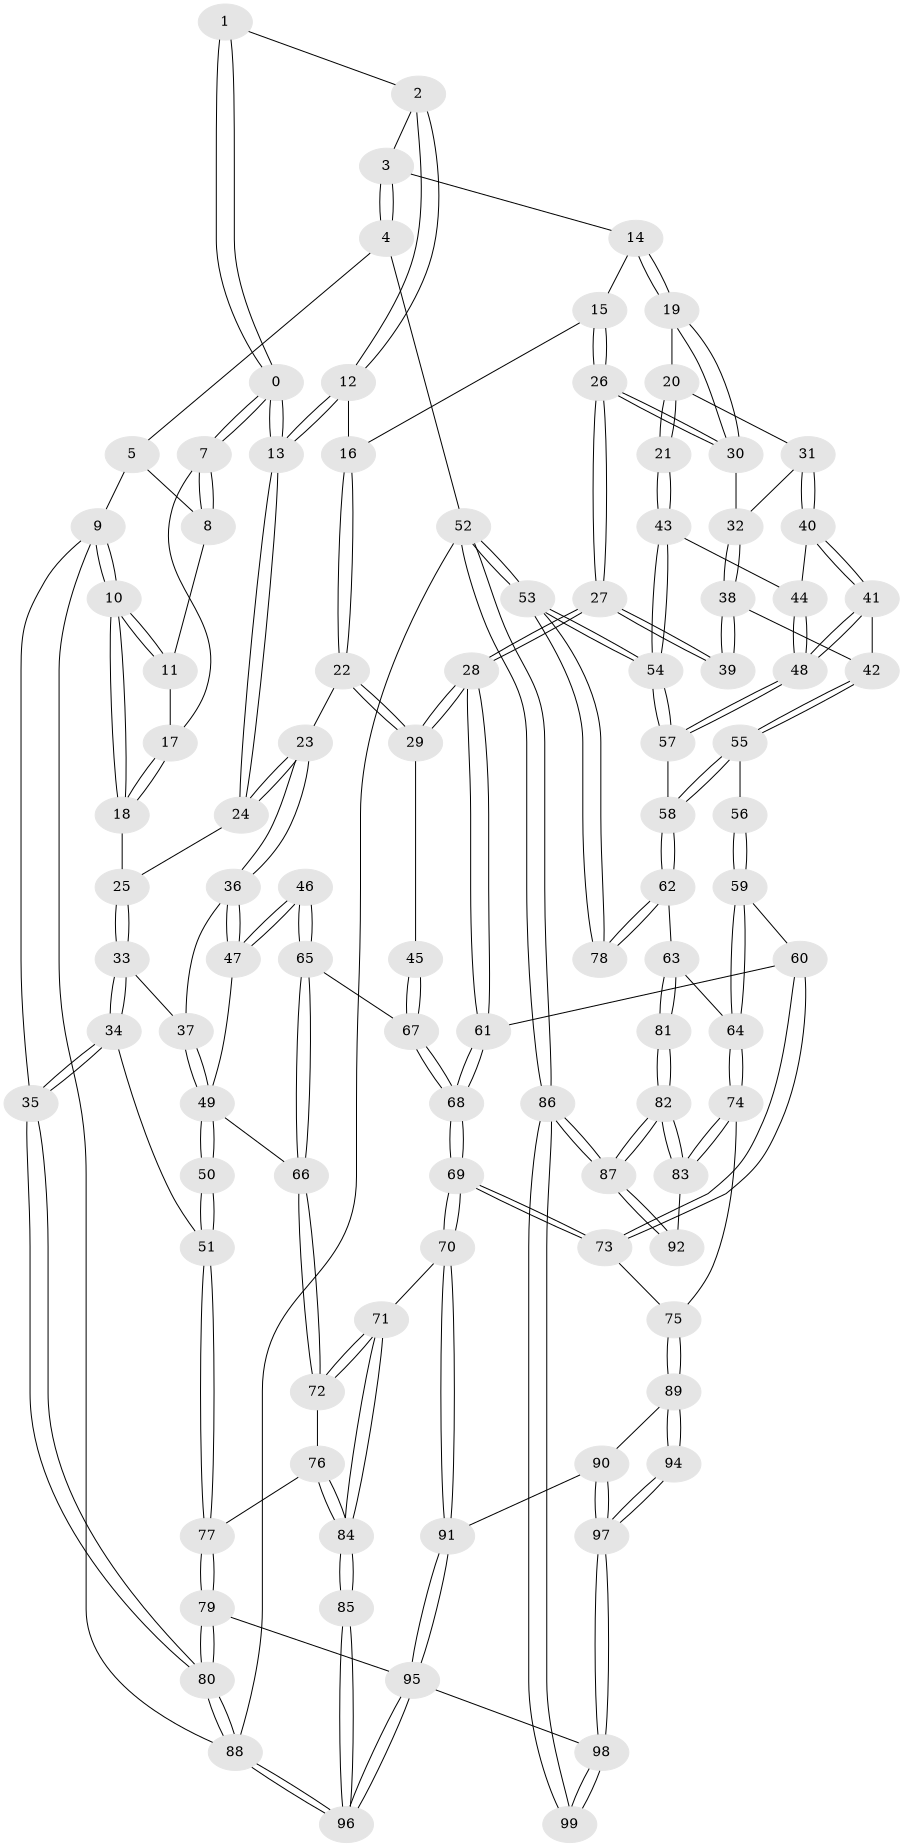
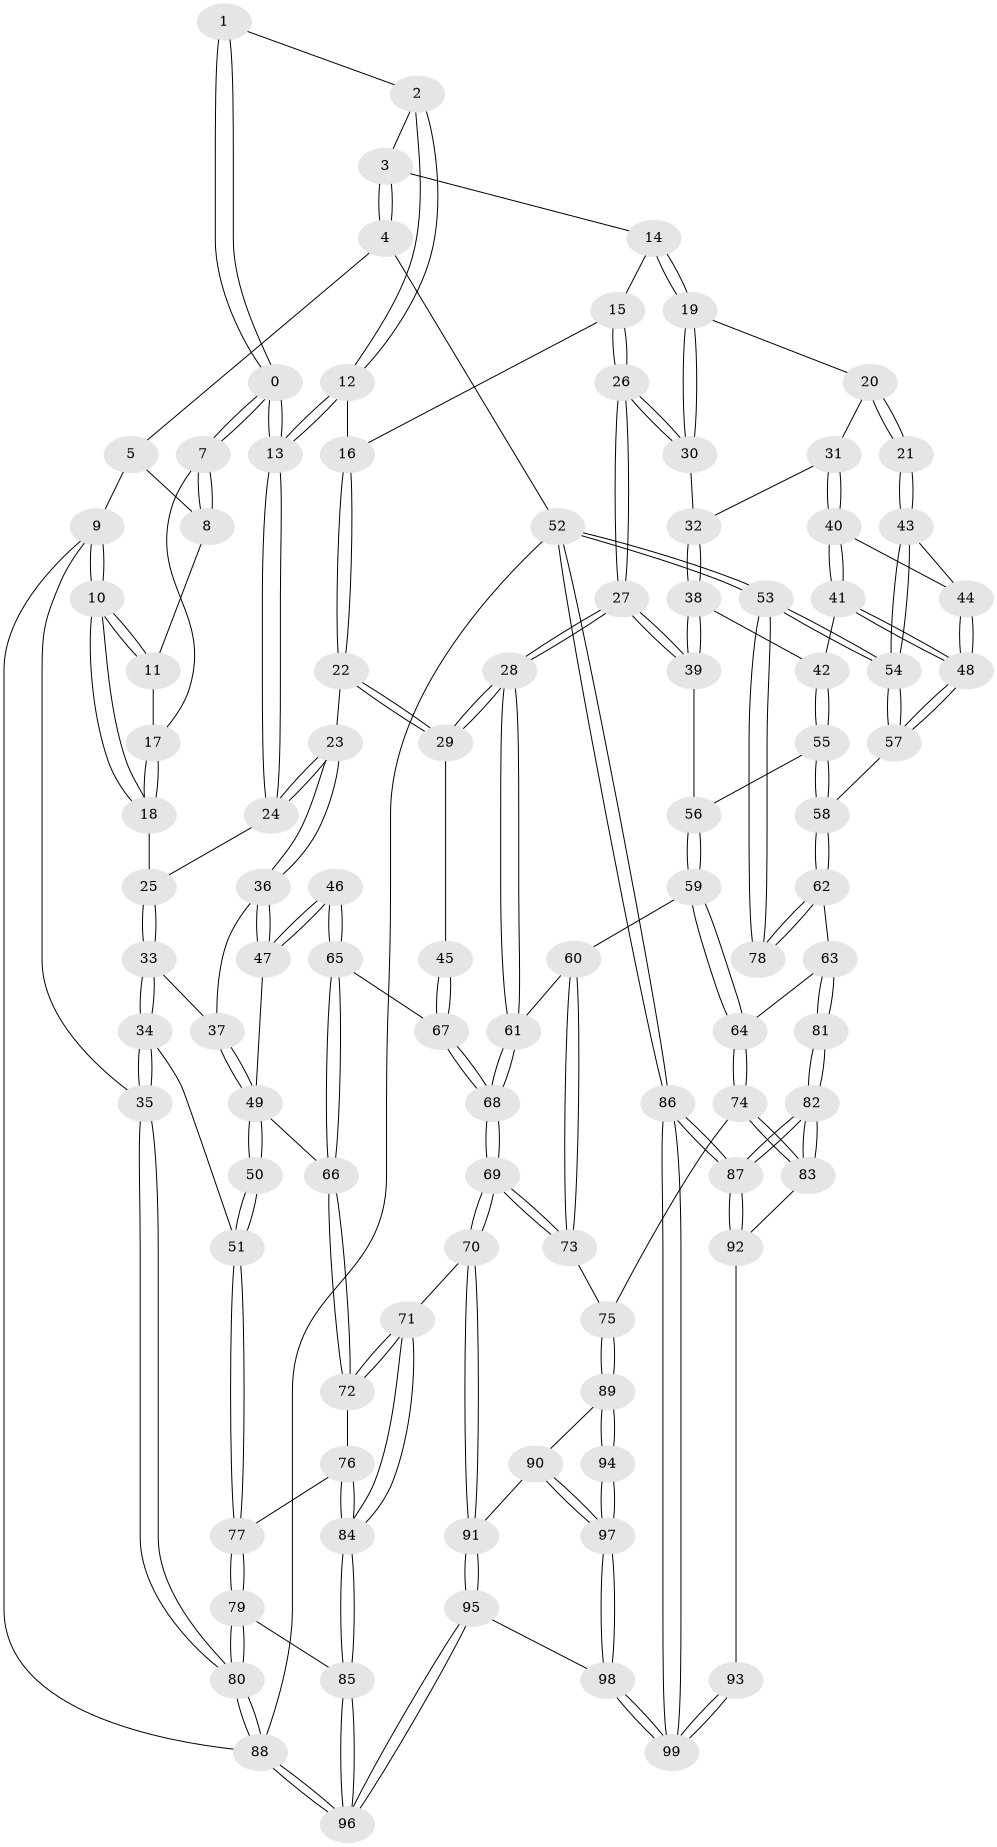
edge "39" -- "56": added
edge "79" -- "95": now "79" -- "85"
node "93": added
